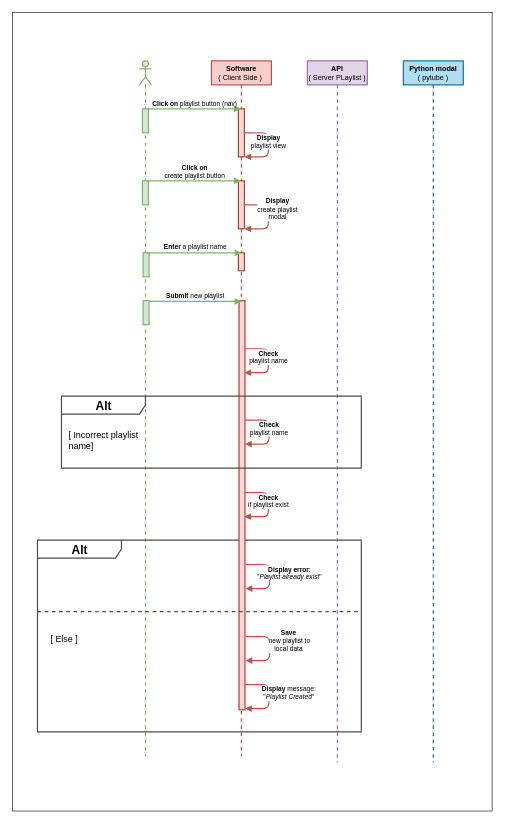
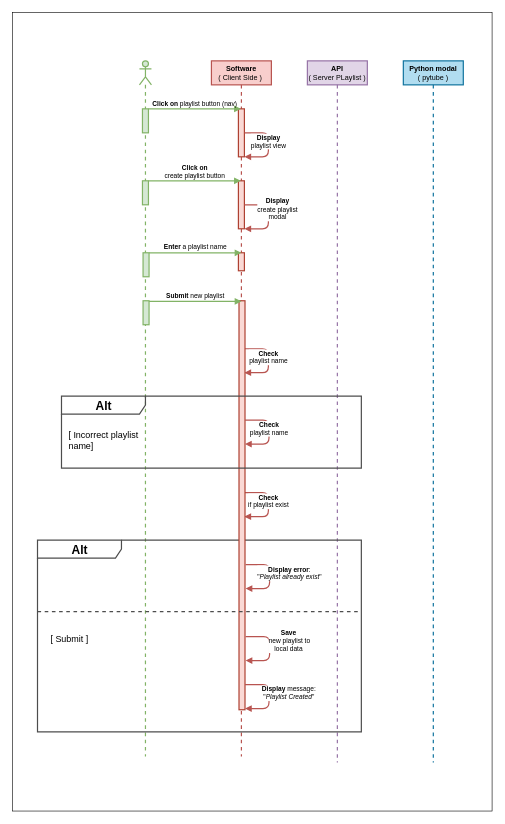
node "[ Else ]": label "[ Else ]" -> "[ Submit ]"
